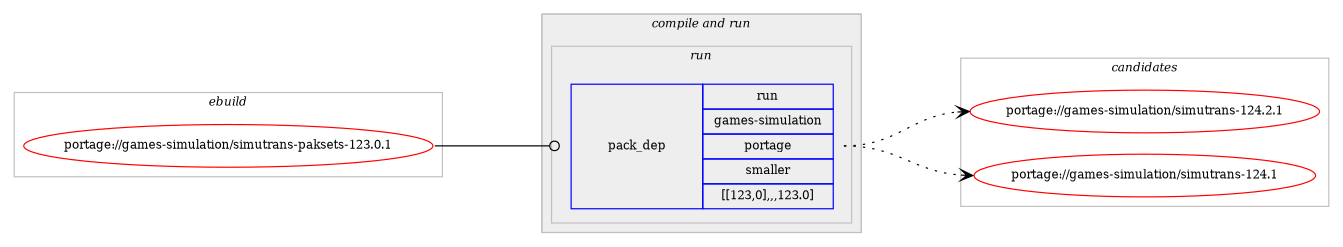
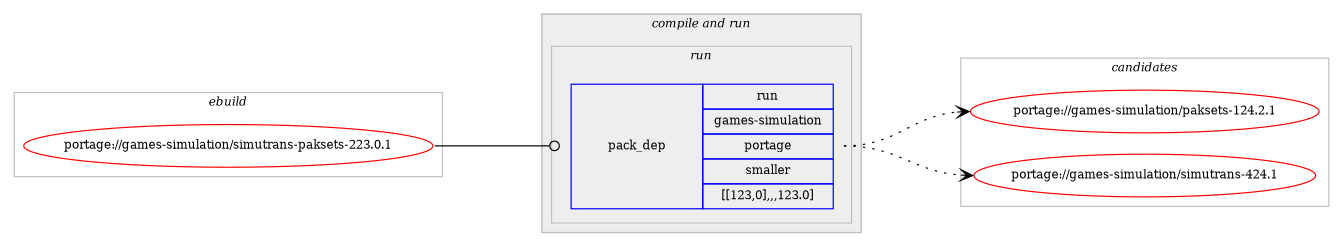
node "portage://games-simulation/simutrans-124.2.1": label "portage://games-simulation/simutrans-124.2.1" -> "portage://games-simulation/paksets-124.2.1"
node "portage://games-simulation/simutrans-paksets-123.0.1": label "portage://games-simulation/simutrans-paksets-123.0.1" -> "portage://games-simulation/simutrans-paksets-223.0.1"
node "portage://games-simulation/simutrans-124.1": label "portage://games-simulation/simutrans-124.1" -> "portage://games-simulation/simutrans-424.1"
